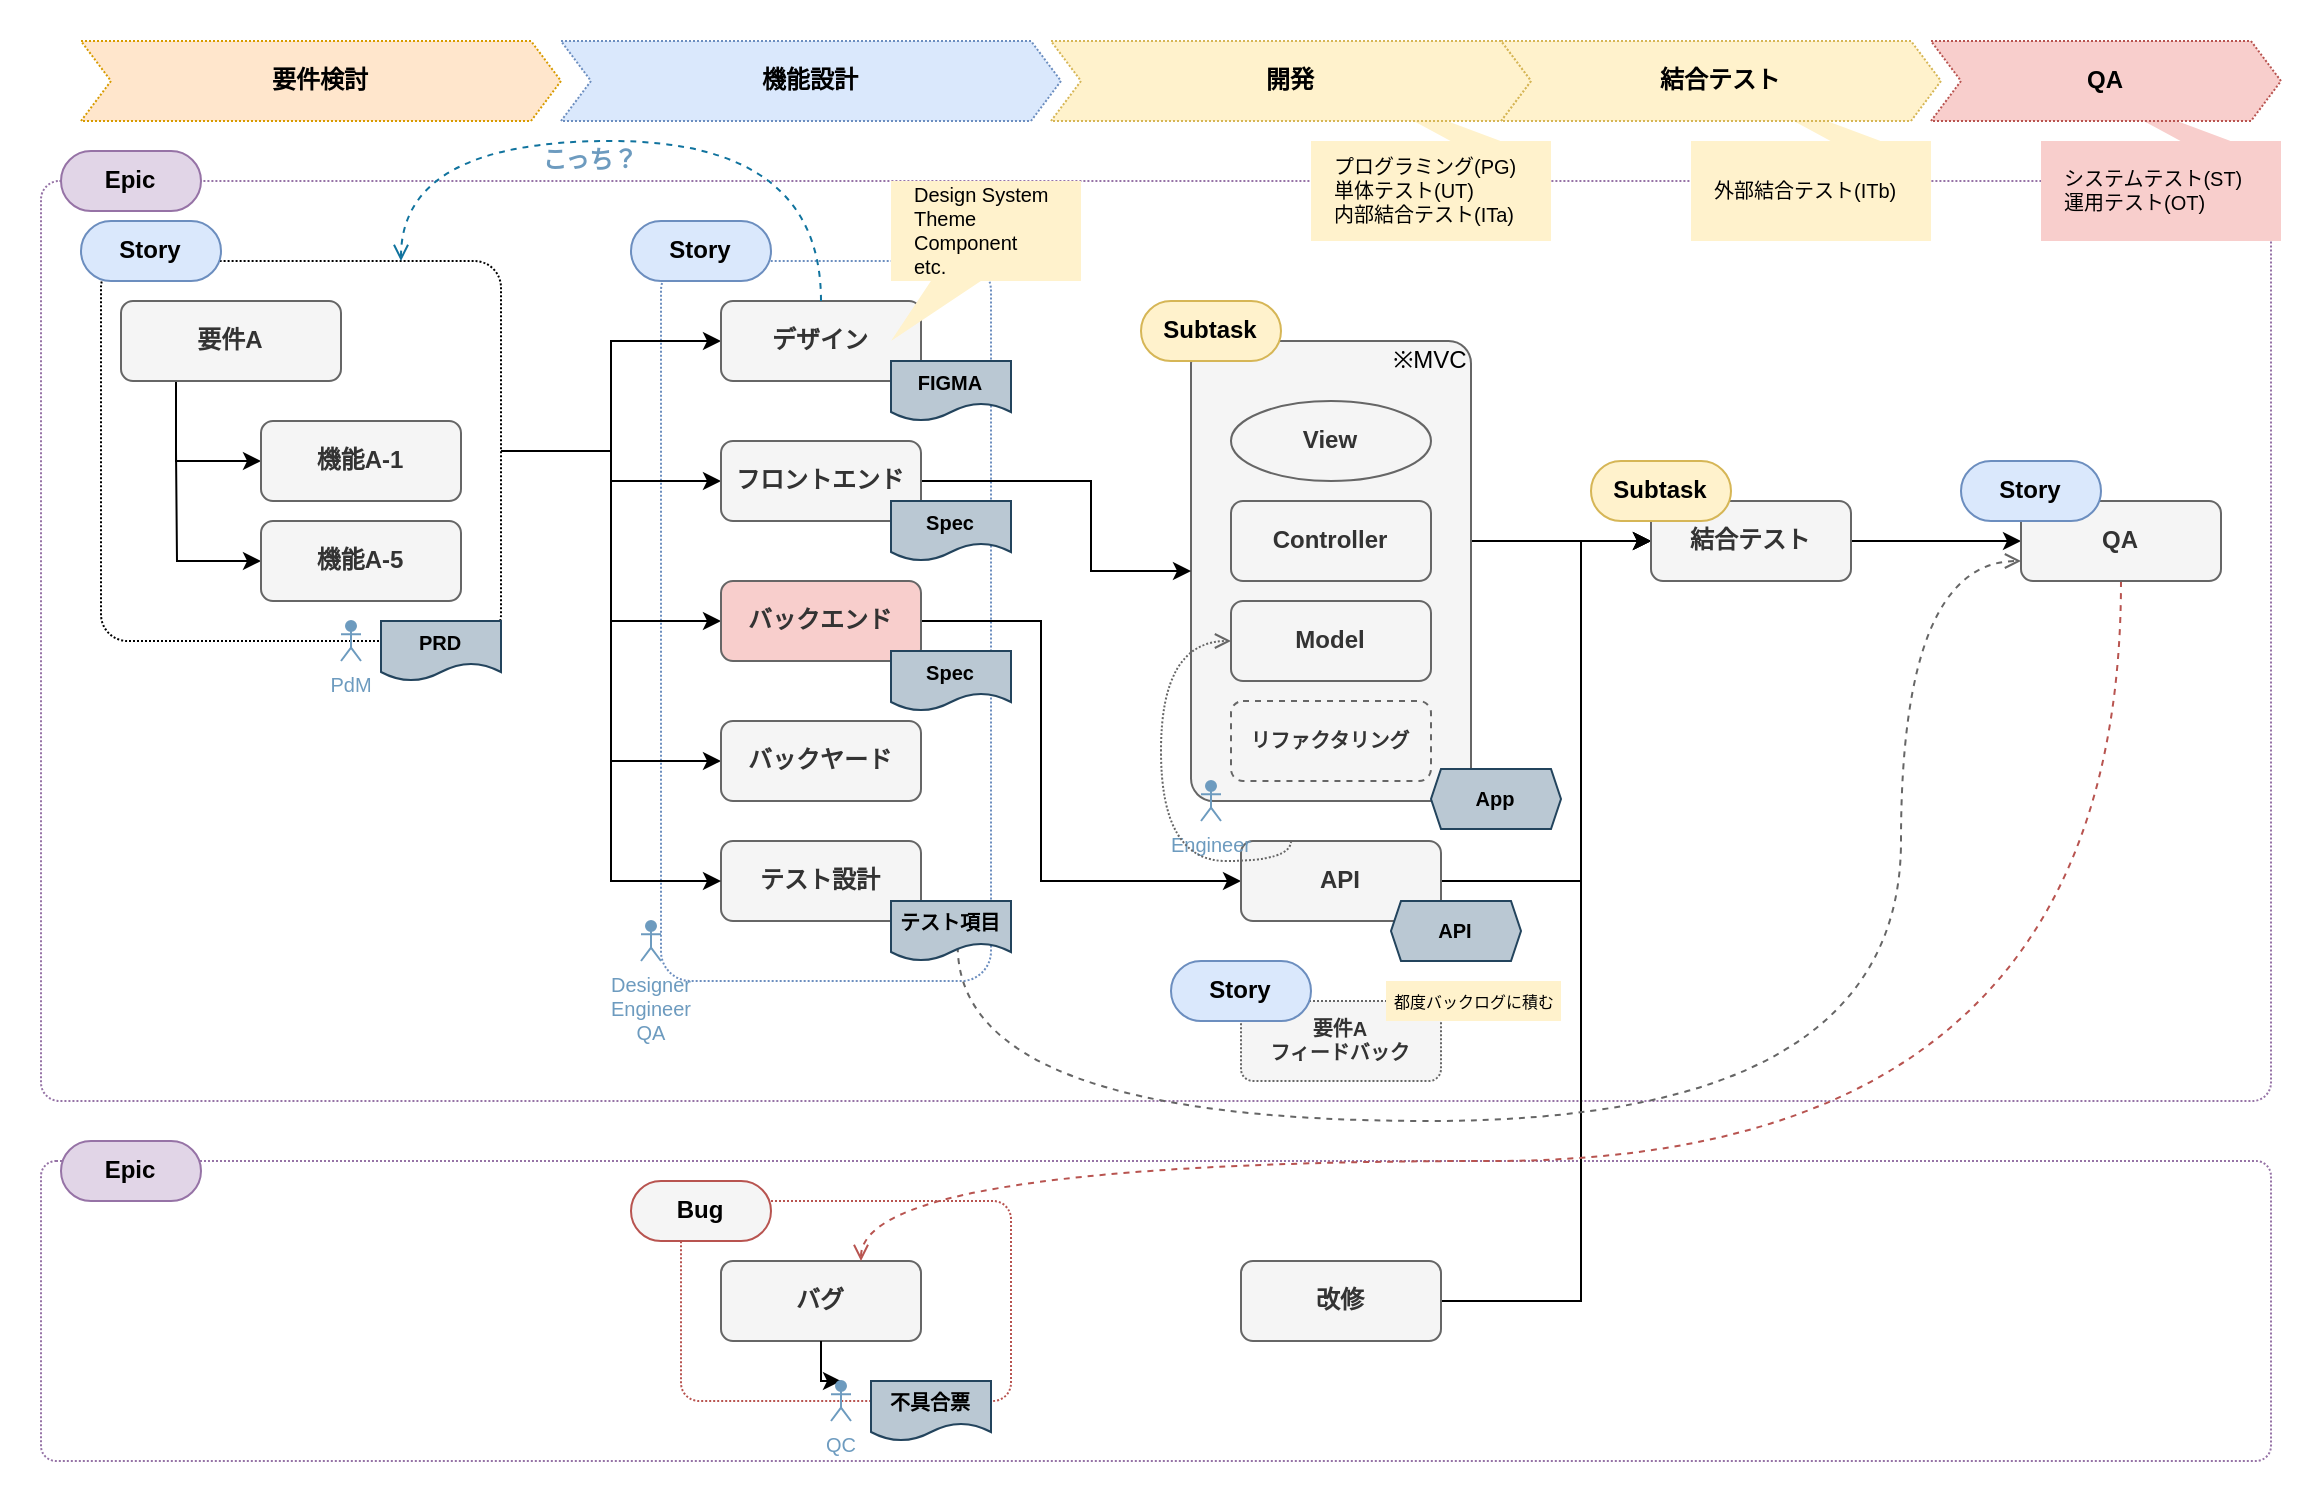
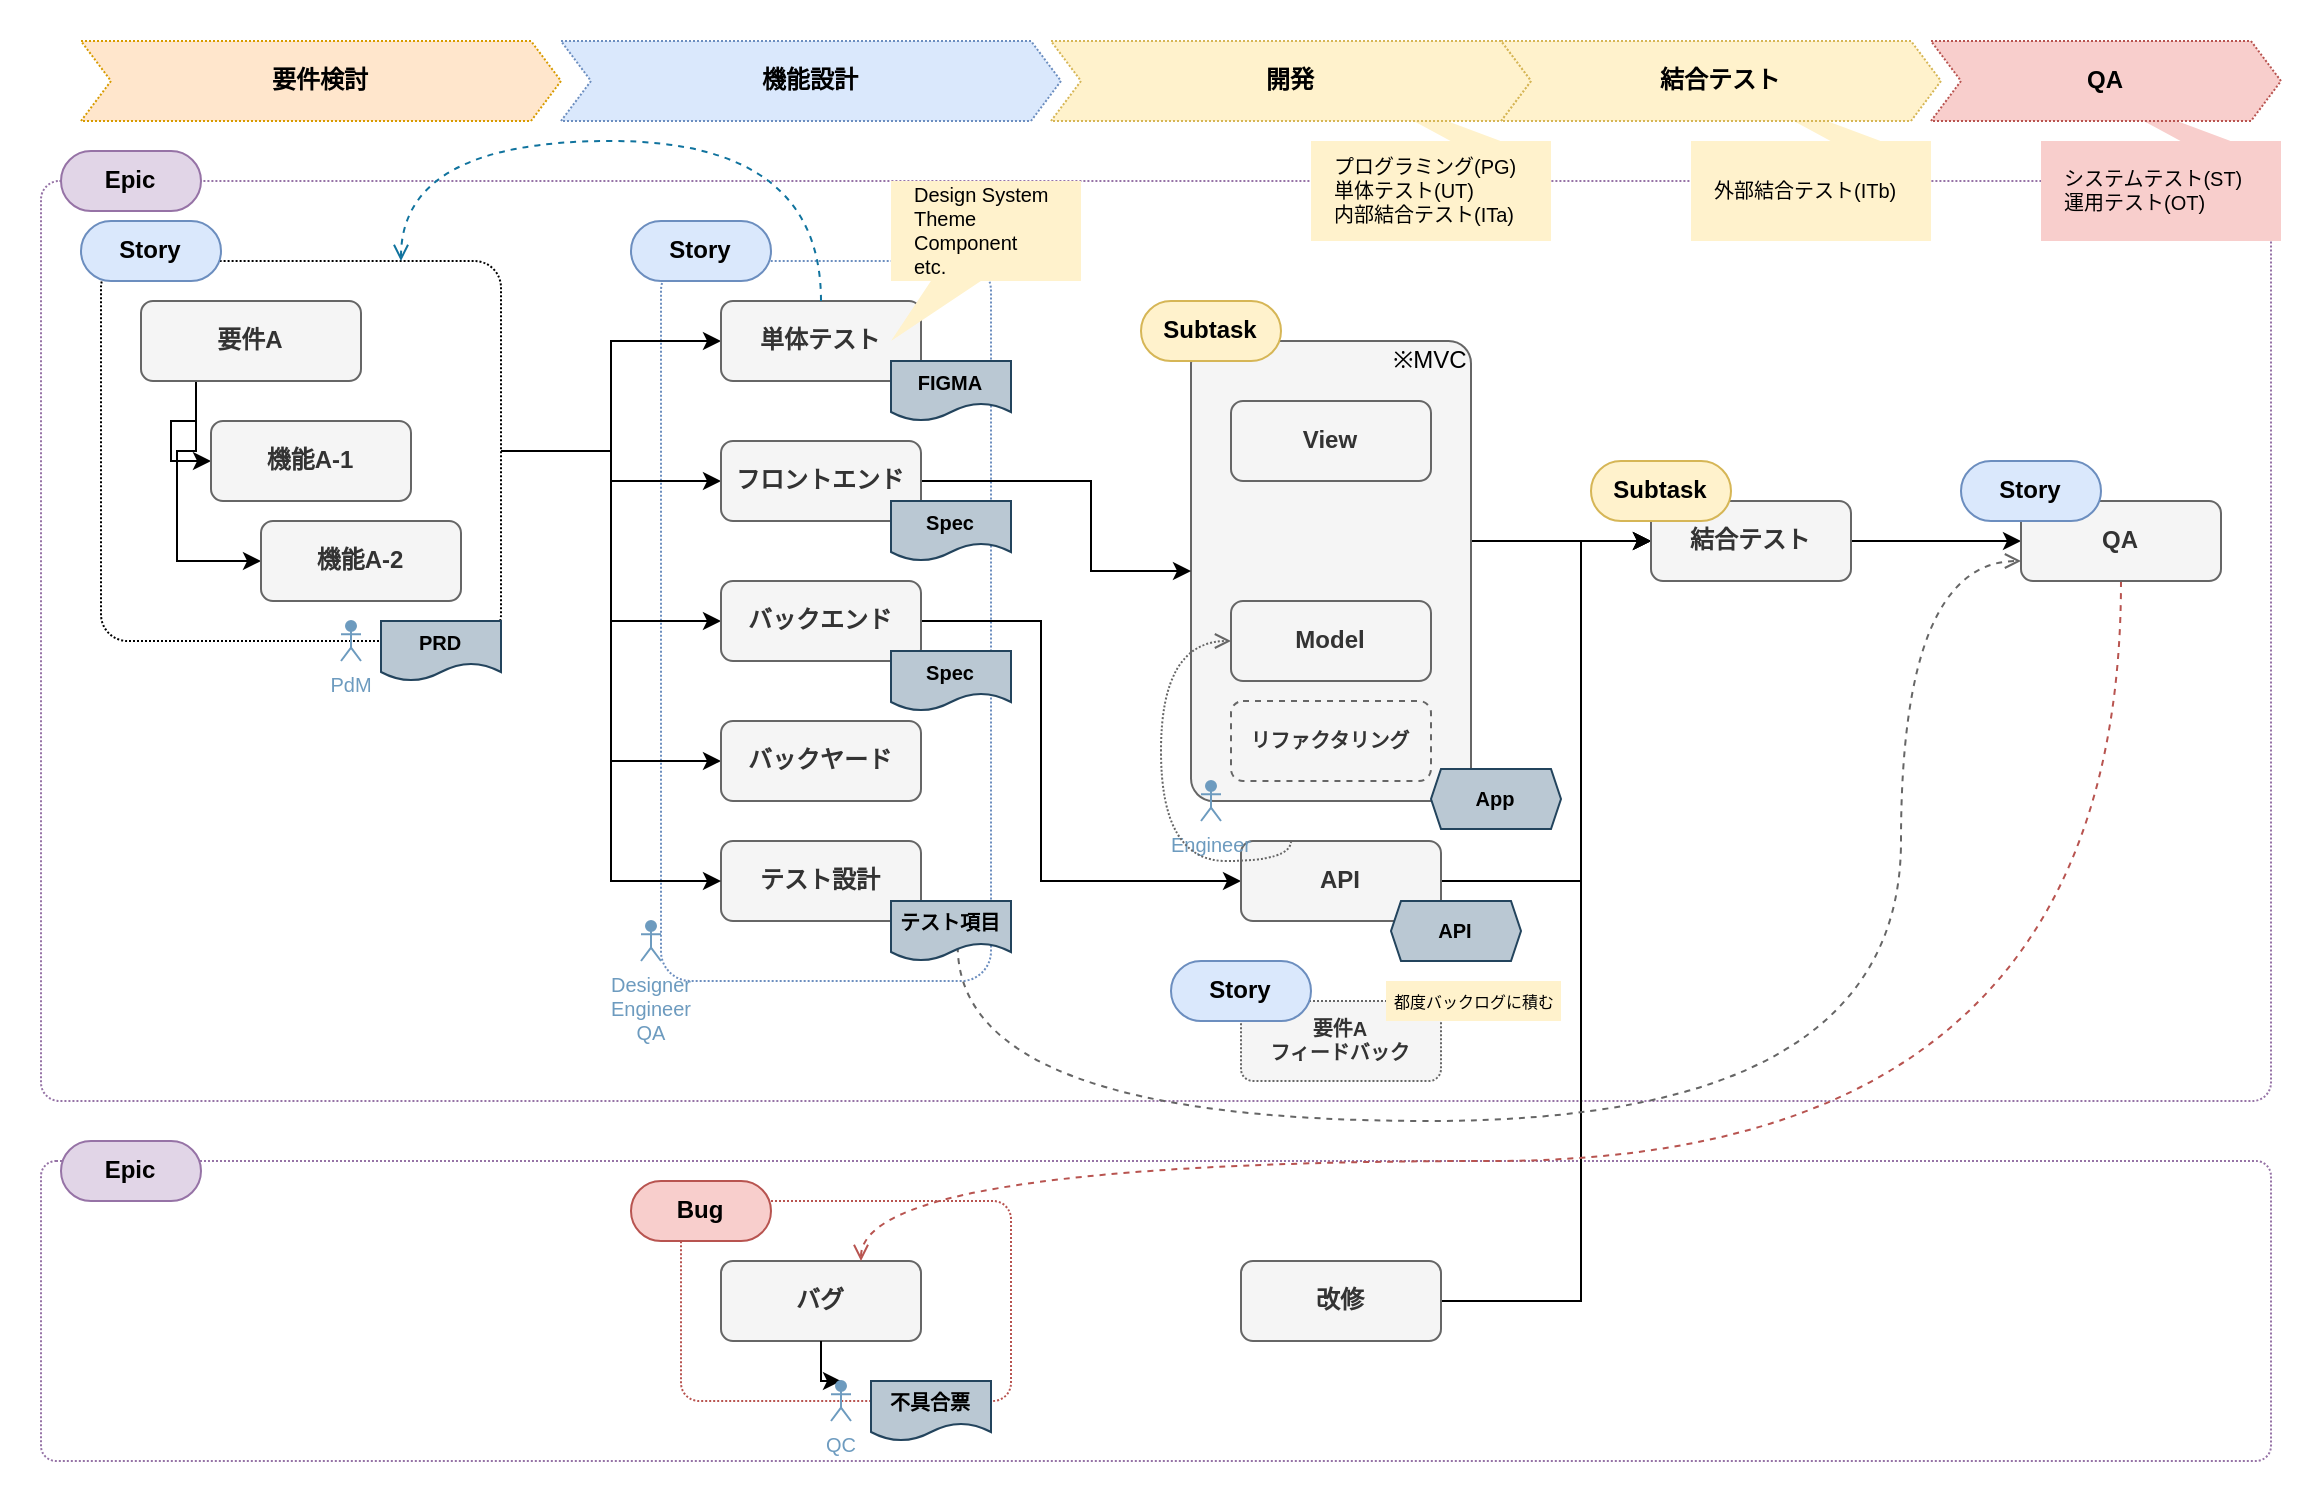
node "こっち？": removed
node "要件A": moved (231, 341) -> (251, 341)
node "デザイン": label "デザイン" -> "単体テスト"
node "View": shape ellipse -> rounded rectangle
node "機能A-1": moved (361, 461) -> (311, 461)
node "Controller": removed
node "機能A-5": label "機能A-5" -> "機能A-2"
node "バックエンド": fillcolor #f8cecc -> #f5f5f5
node "Bug": fillcolor #f5f5f5 -> #f8cecc
